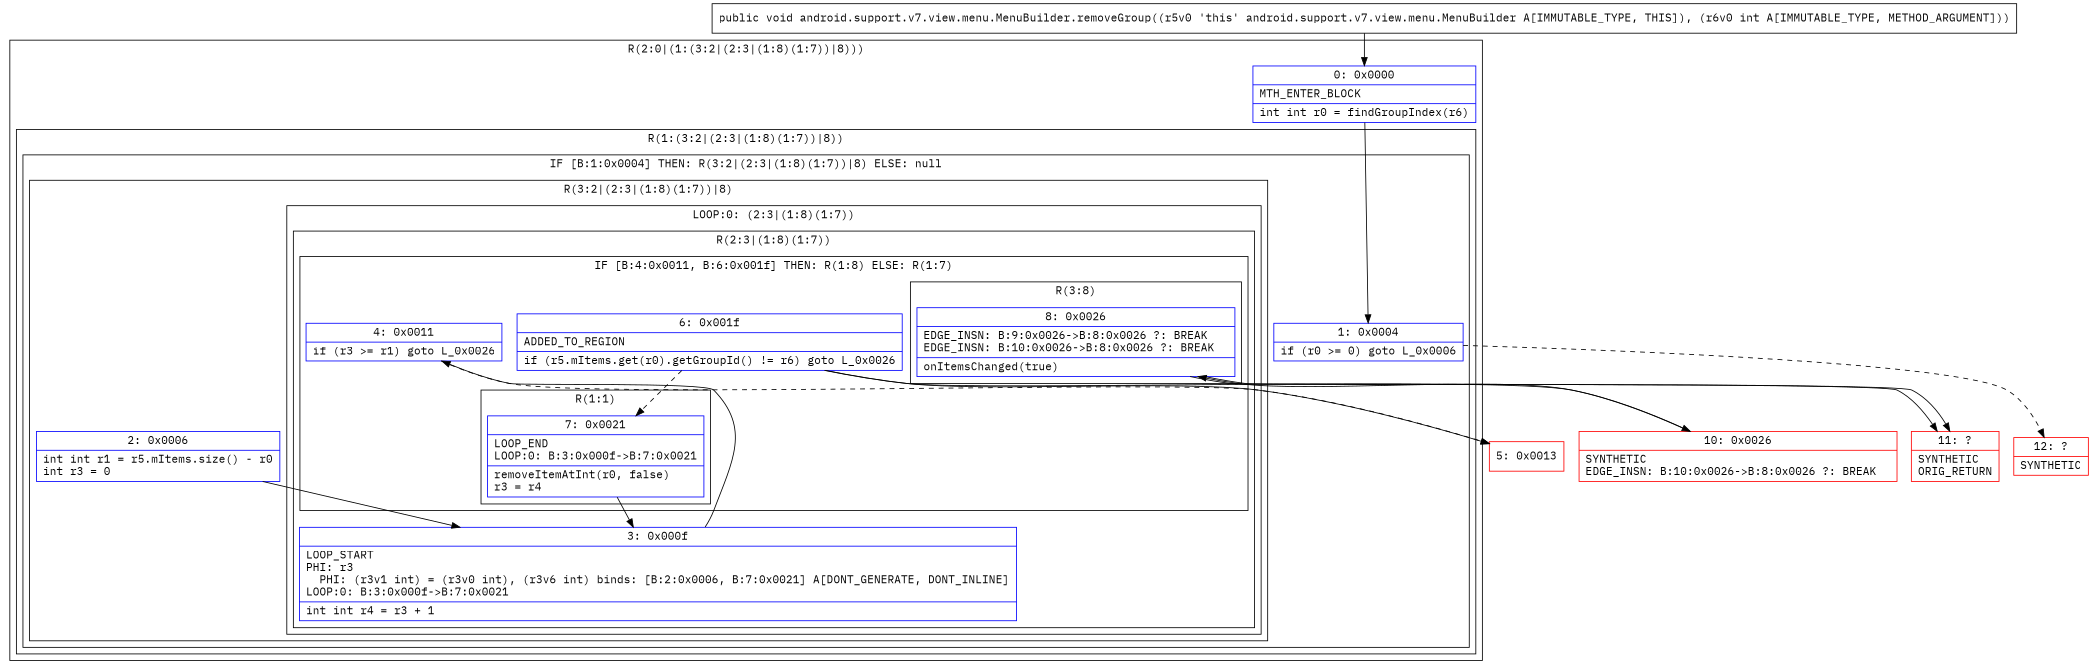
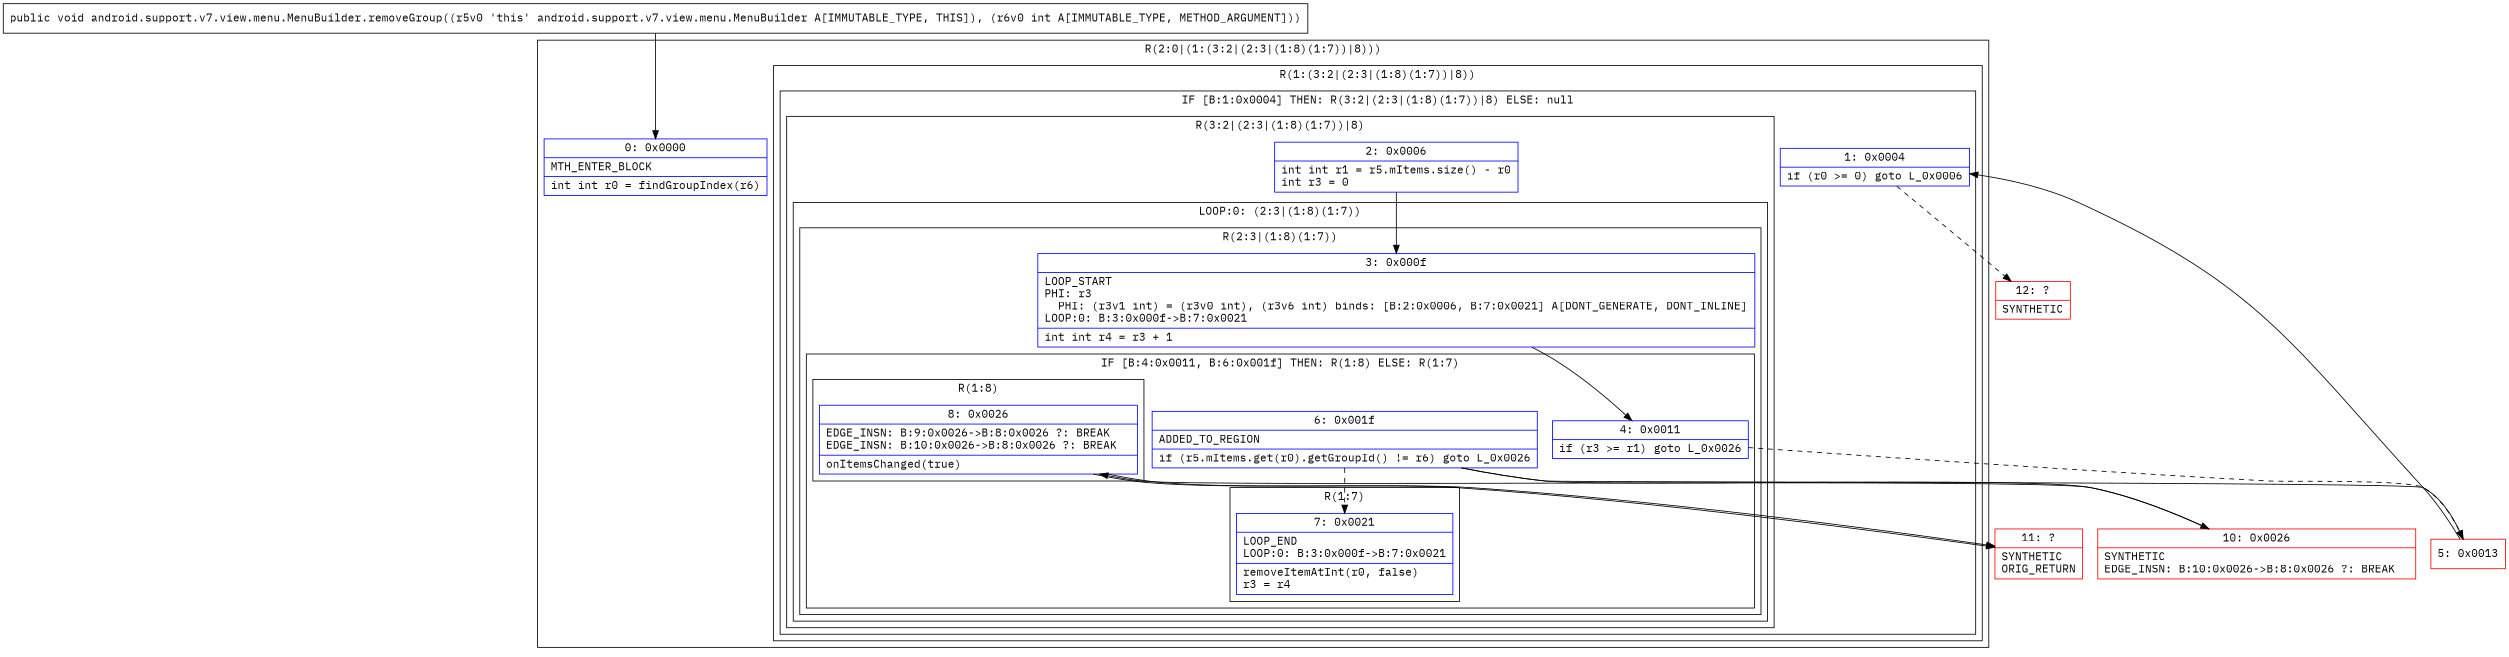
edge "0: 0x0000" -> "1: 0x0004": now "5: 0x0013" -> "1: 0x0004"
cluster "R(3:8)": label "R(3:8)" -> "R(1:8)"
cluster "R(1:1)": label "R(1:1)" -> "R(1:7)"
edge "7: 0x0021" -> "3: 0x000f": removed
